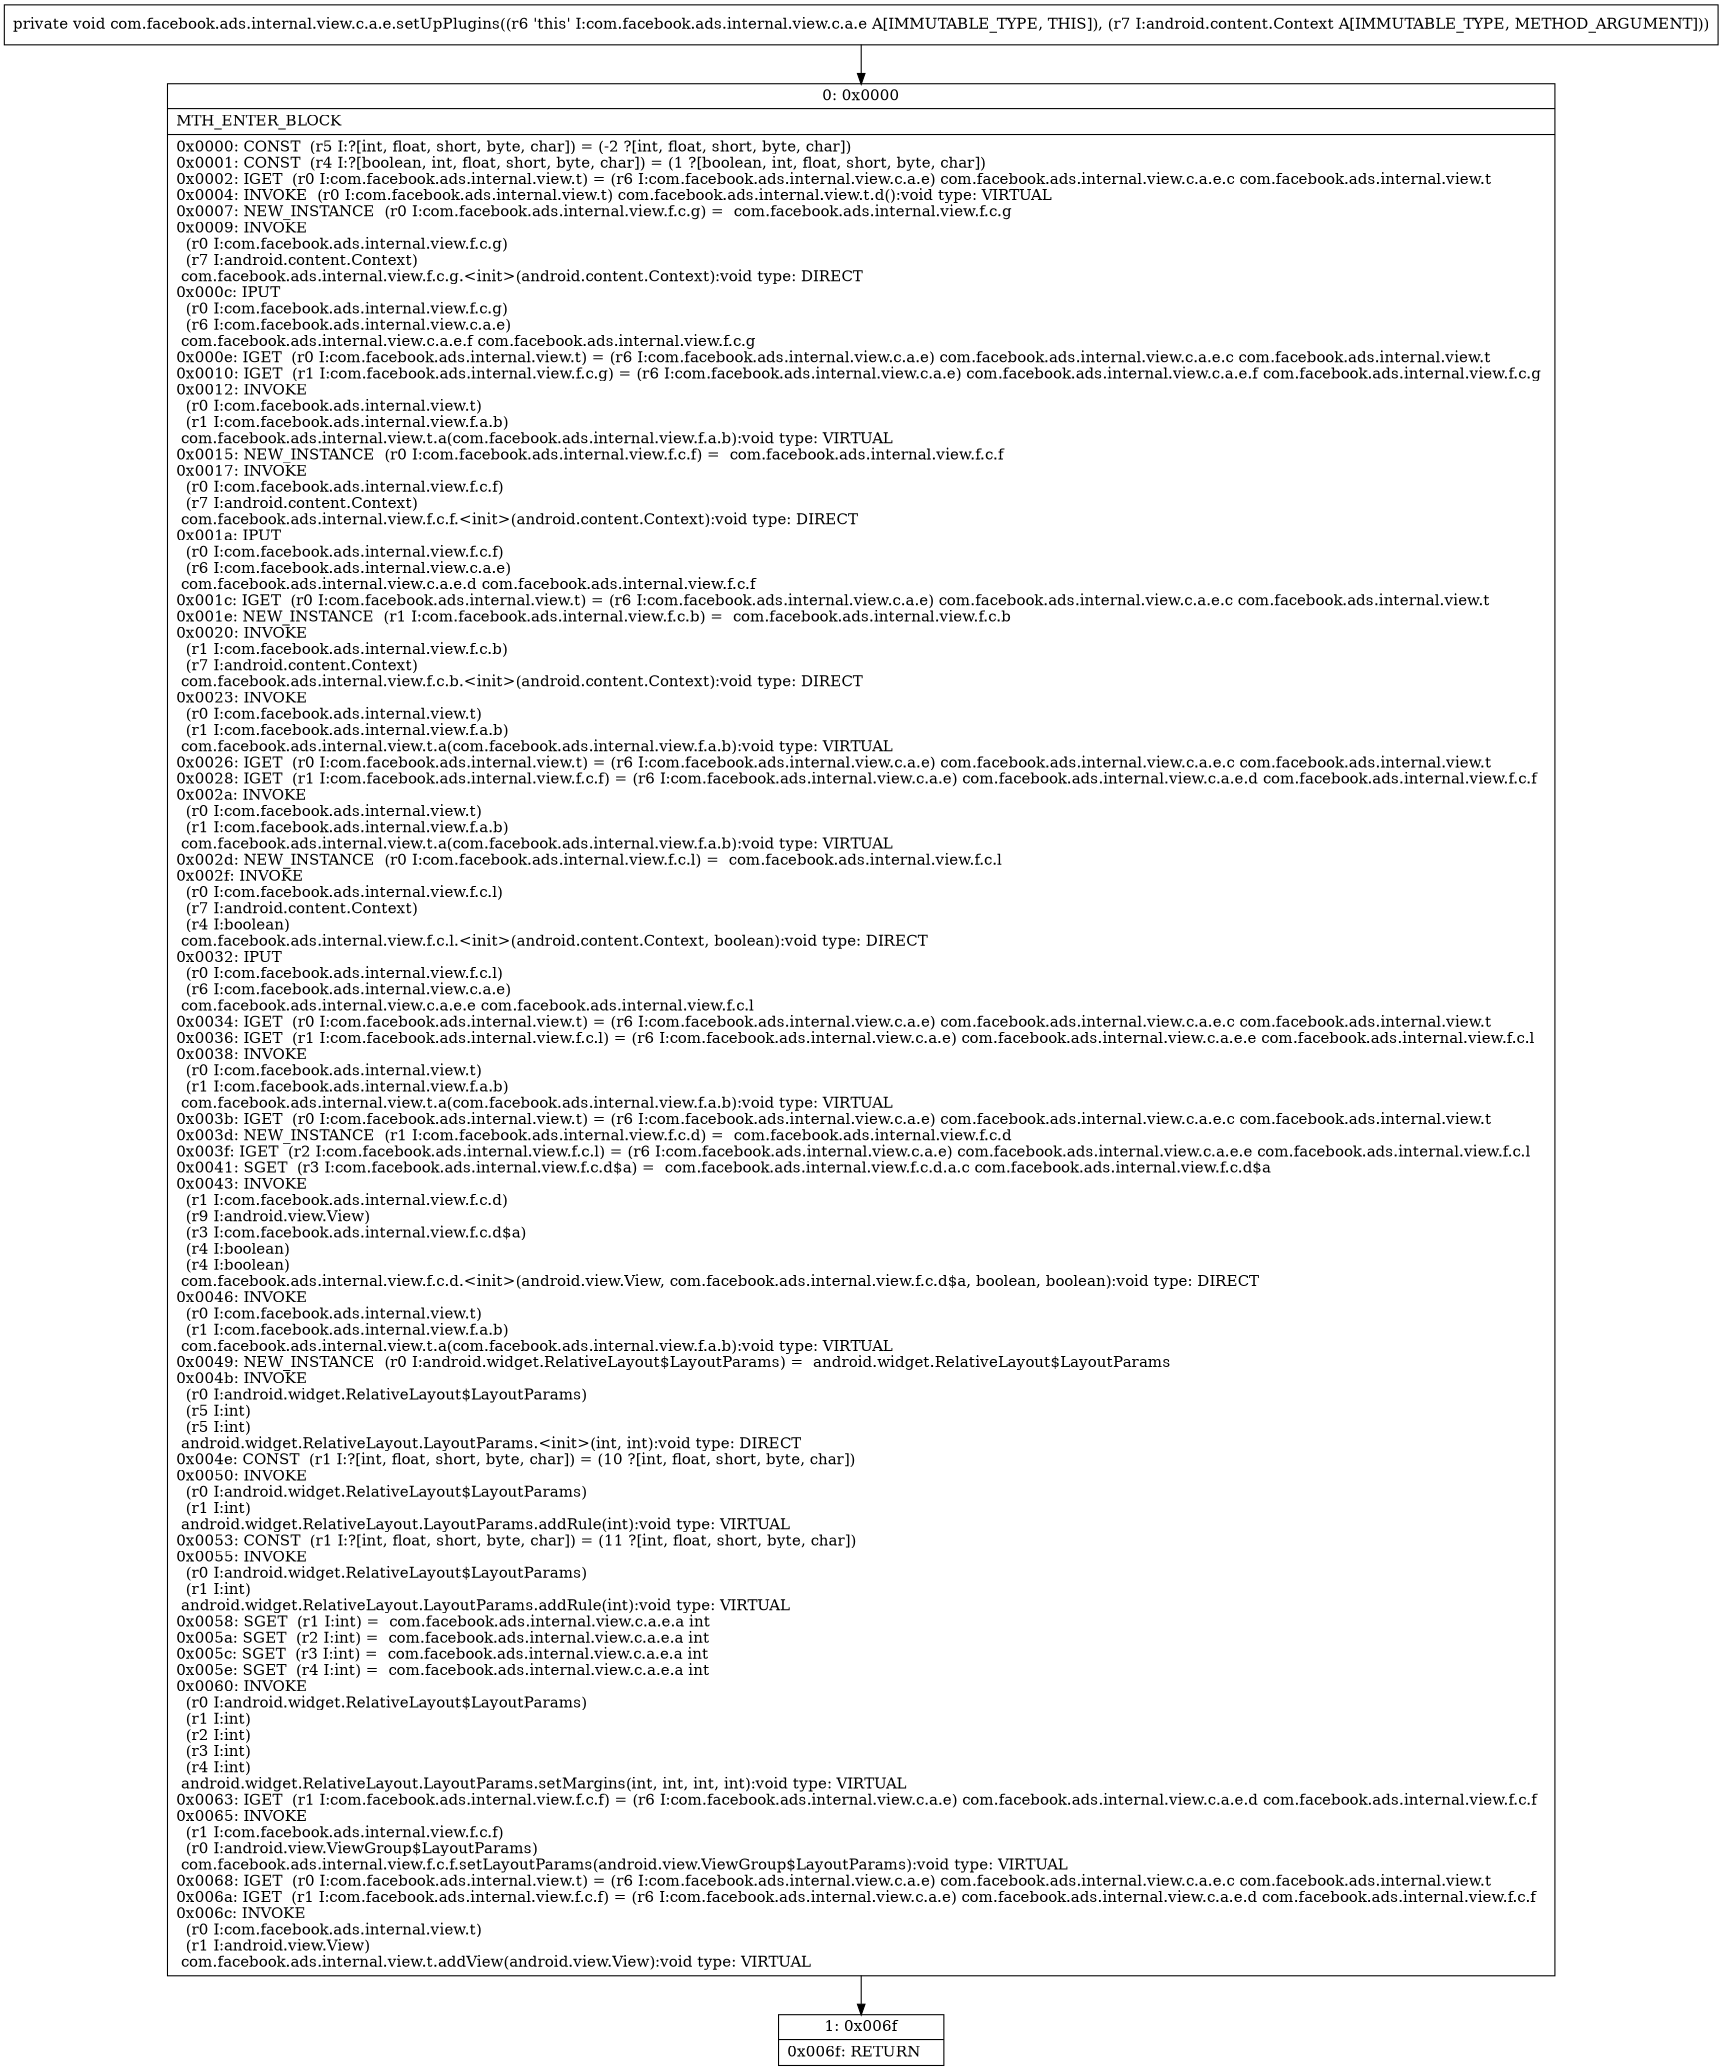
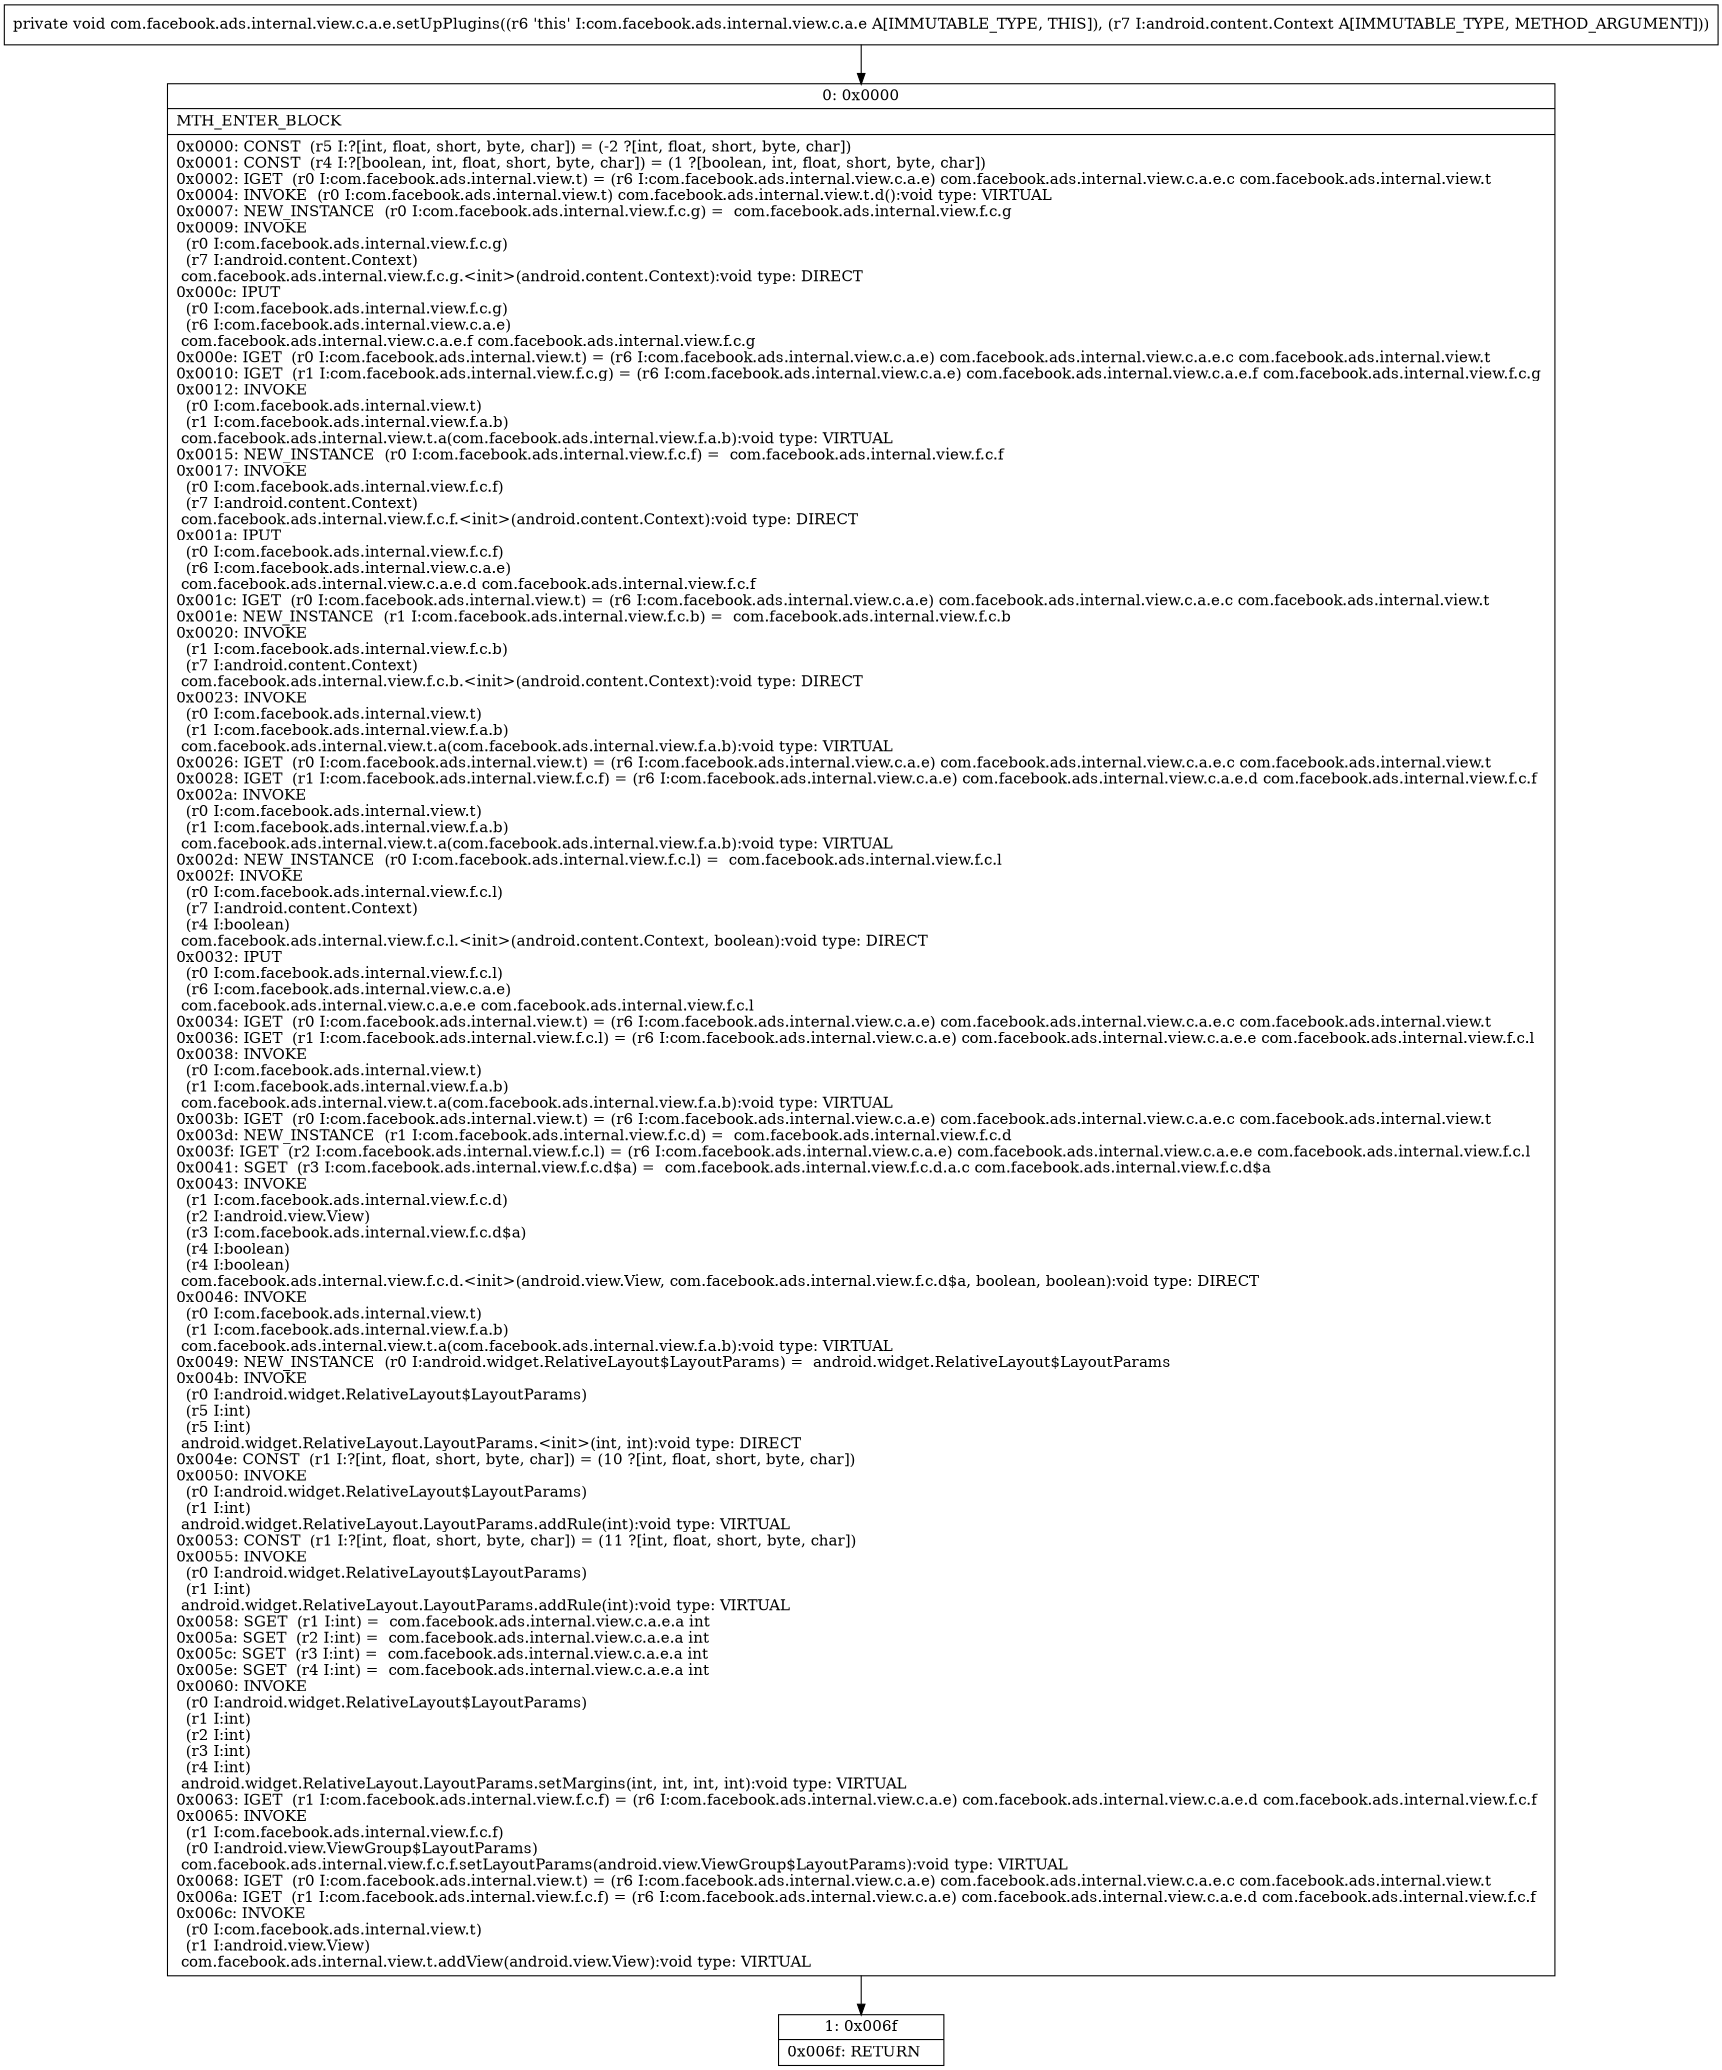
node "0: 0x0000": text "(r9 I:android.view.View)" -> "(r2 I:android.view.View)"
